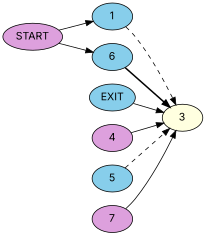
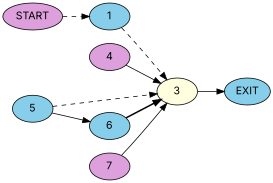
edge "START" -> "1": style solid -> dashed
edge "START" -> "6": now "5" -> "6"
edge "EXIT" -> "3": reversed
